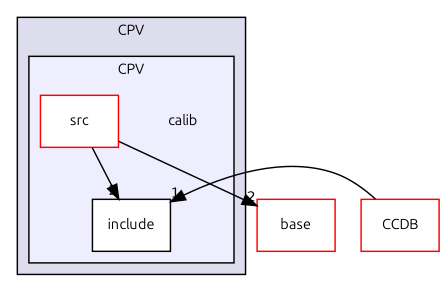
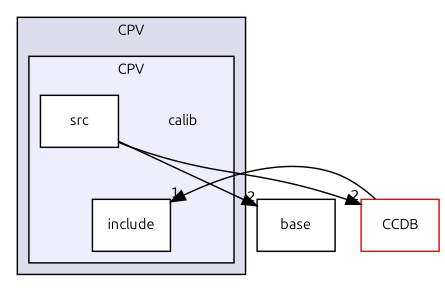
node "src": color red -> black
edge "src" -> "include": now "src" -> "CCDB"
node "base": color red -> black
